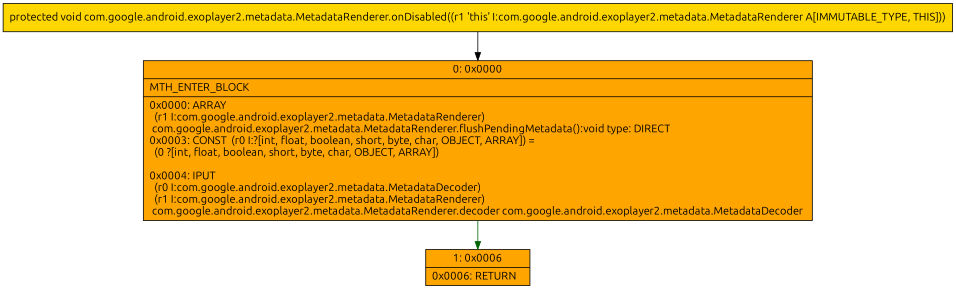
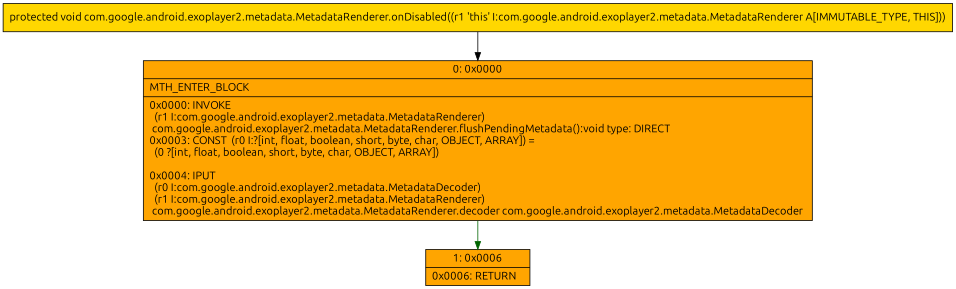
node "0: 0x0000": text "0x0000: ARRAY" -> "0x0000: INVOKE"
